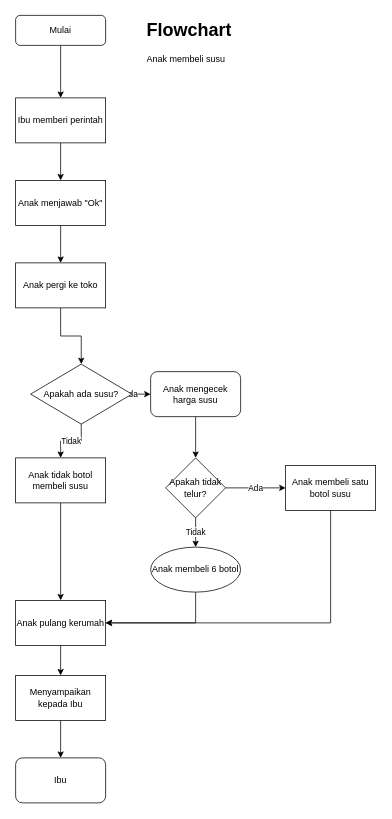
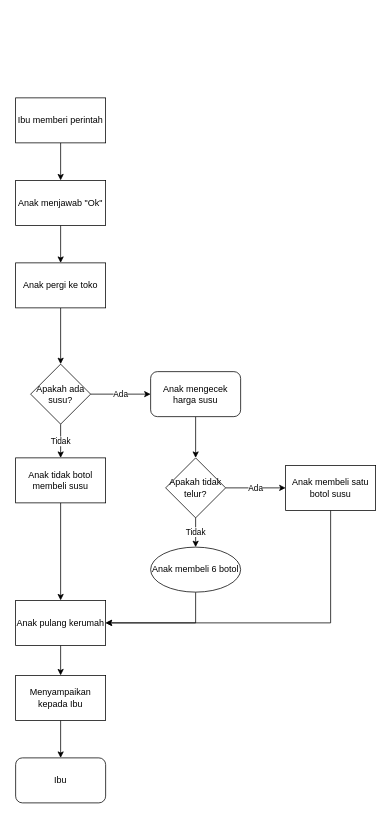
node "Mulai": removed
node "FlowchartAnak membeli susu": removed
edge "Mulai" -> "Ibu memberi perintah": removed
node "Apakah ada susu?": size 101x60 -> 60x60
